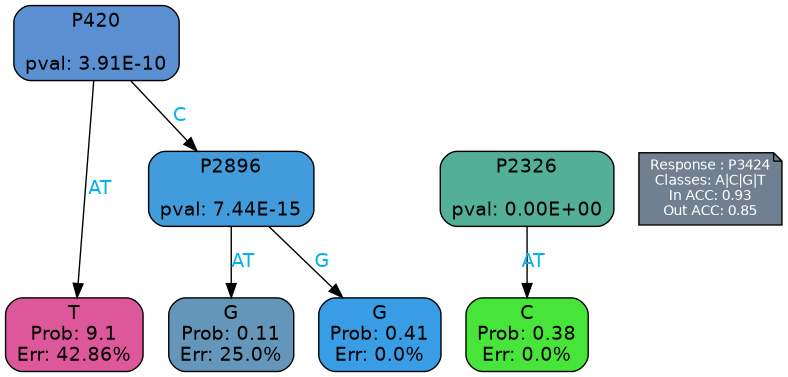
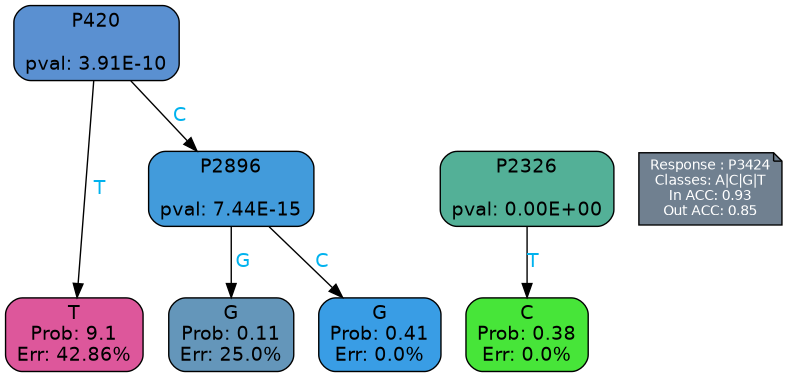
edge "P420 pval: 3.91E-10" -> "T Prob: 9.1 Err: 42.86%": label "AT" -> "T"
edge "P2896 pval: 7.44E-15" -> "G Prob: 0.11 Err: 25.0%": label "AT" -> "G"
edge "P2896 pval: 7.44E-15" -> "G Prob: 0.41 Err: 0.0%": label "G" -> "C"
edge "P2326 pval: 0.00E+00" -> "C Prob: 0.38 Err: 0.0%": label "AT" -> "T"
